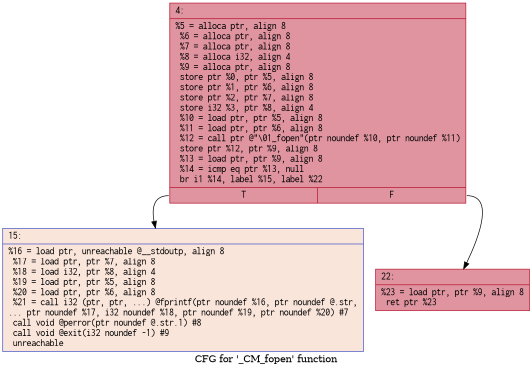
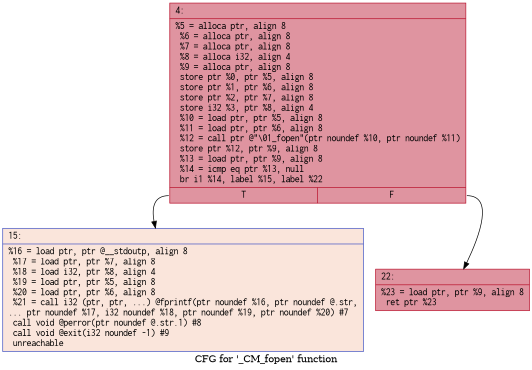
node "15:": text "%16 = load ptr, unreachable @__stdoutp, align 8" -> "%16 = load ptr, ptr @__stdoutp, align 8"
